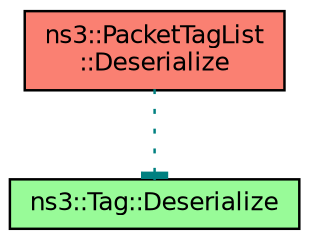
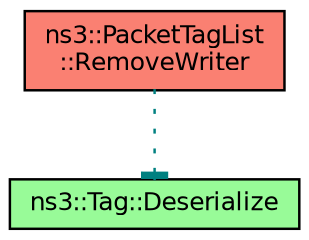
node "ns3::PacketTagList ::Deserialize": label "ns3::PacketTagList ::Deserialize" -> "ns3::PacketTagList ::RemoveWriter"
